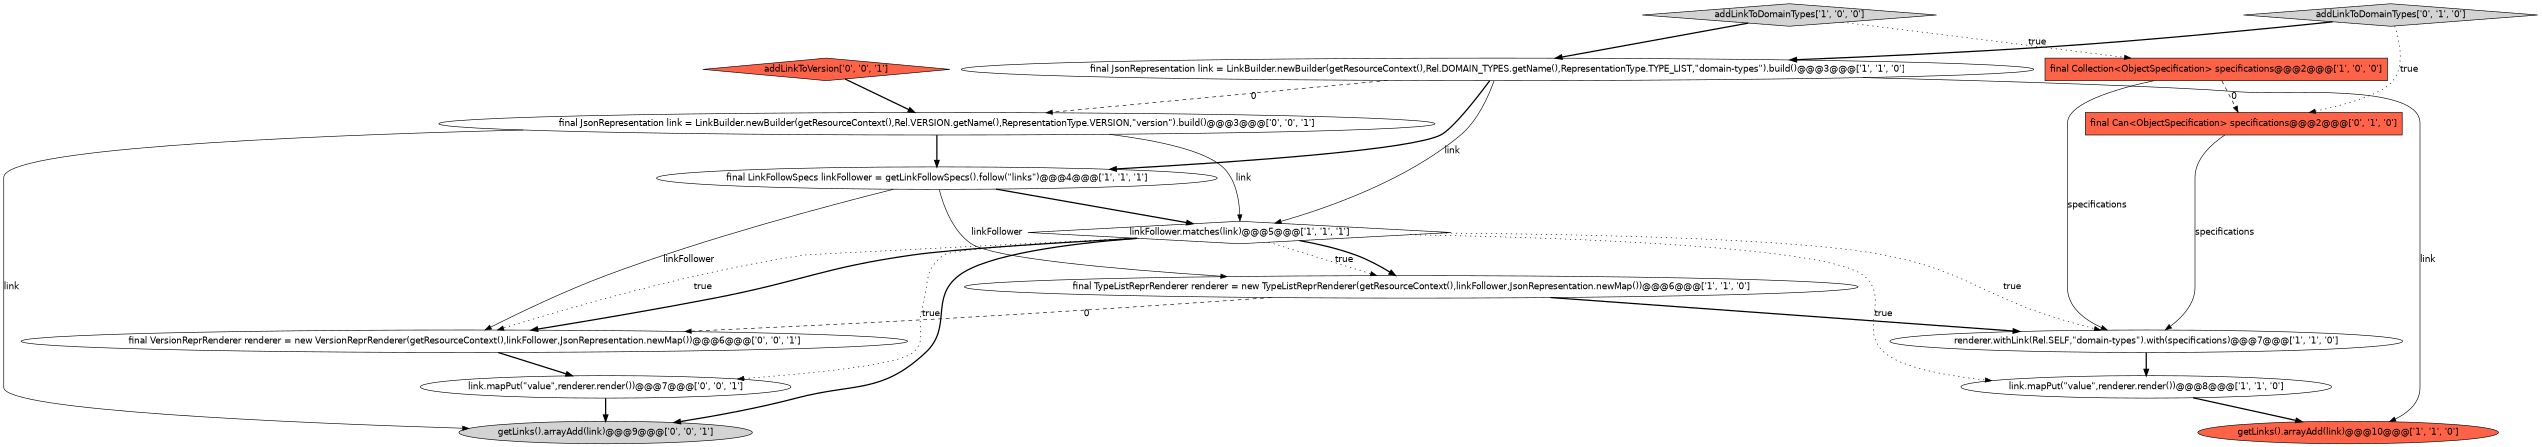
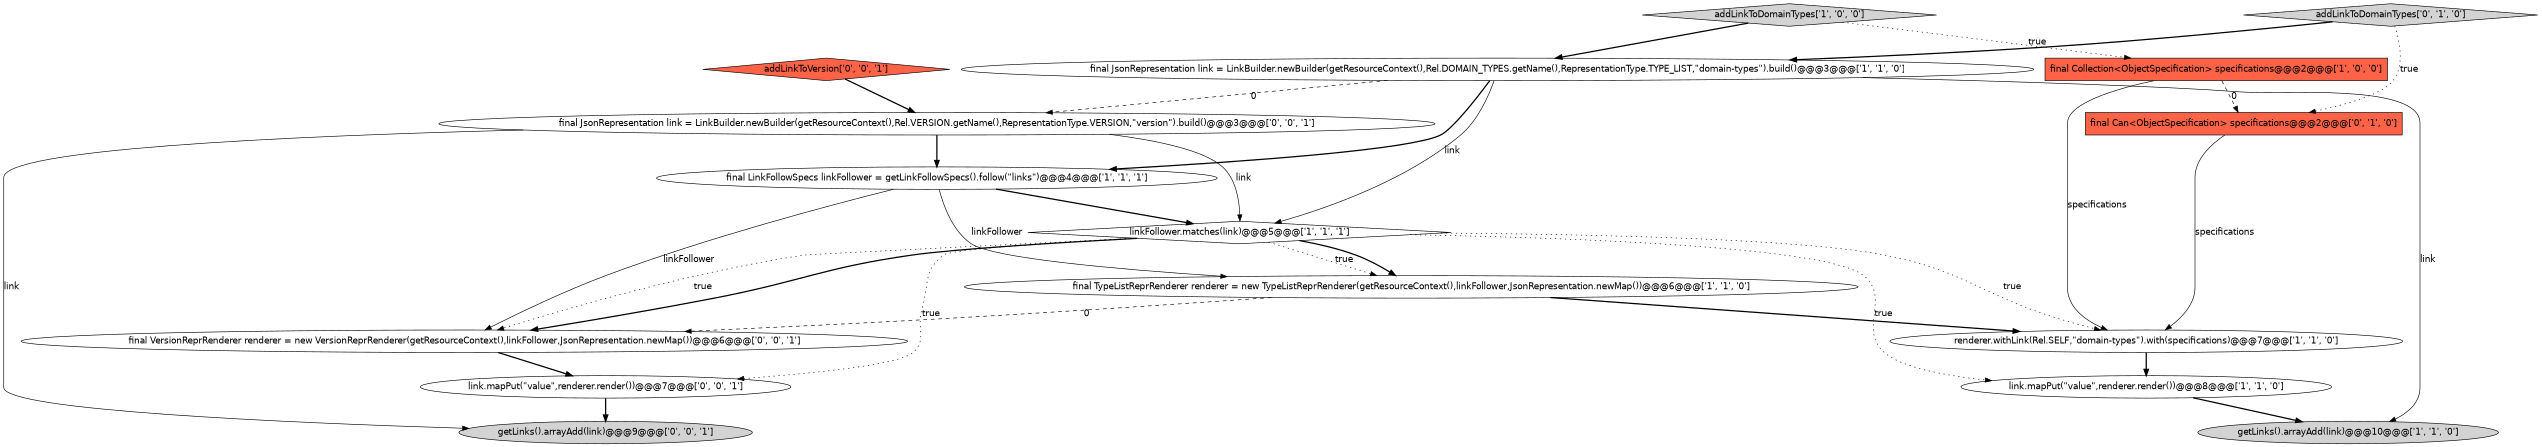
edge "linkFollower.matches(link)@@@5@@@['1', '1', '1']" -> "getLinks().arrayAdd(link)@@@9@@@['0', '0', '1']": removed
node "getLinks().arrayAdd(link)@@@10@@@['1', '1', '0']": fillcolor tomato -> lightgray
